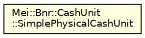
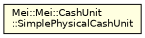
node "Mei::Bnr::CashUnit ::SimplePhysicalCashUnit": label "Mei::Bnr::CashUnit ::SimplePhysicalCashUnit" -> "Mei::Mei::CashUnit ::SimplePhysicalCashUnit"
